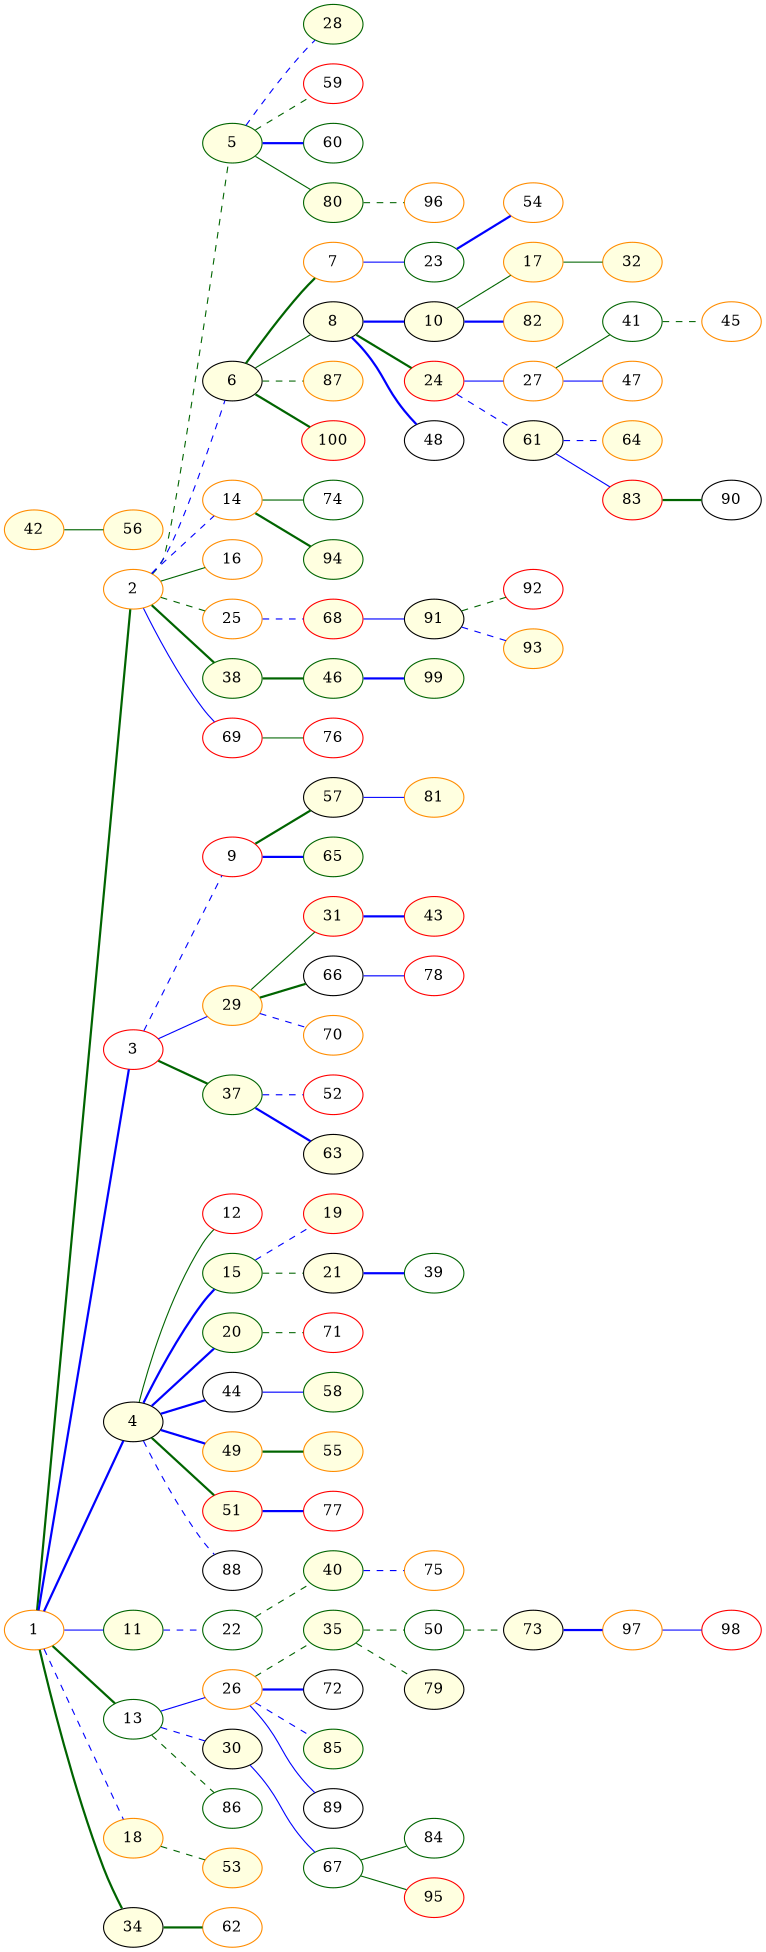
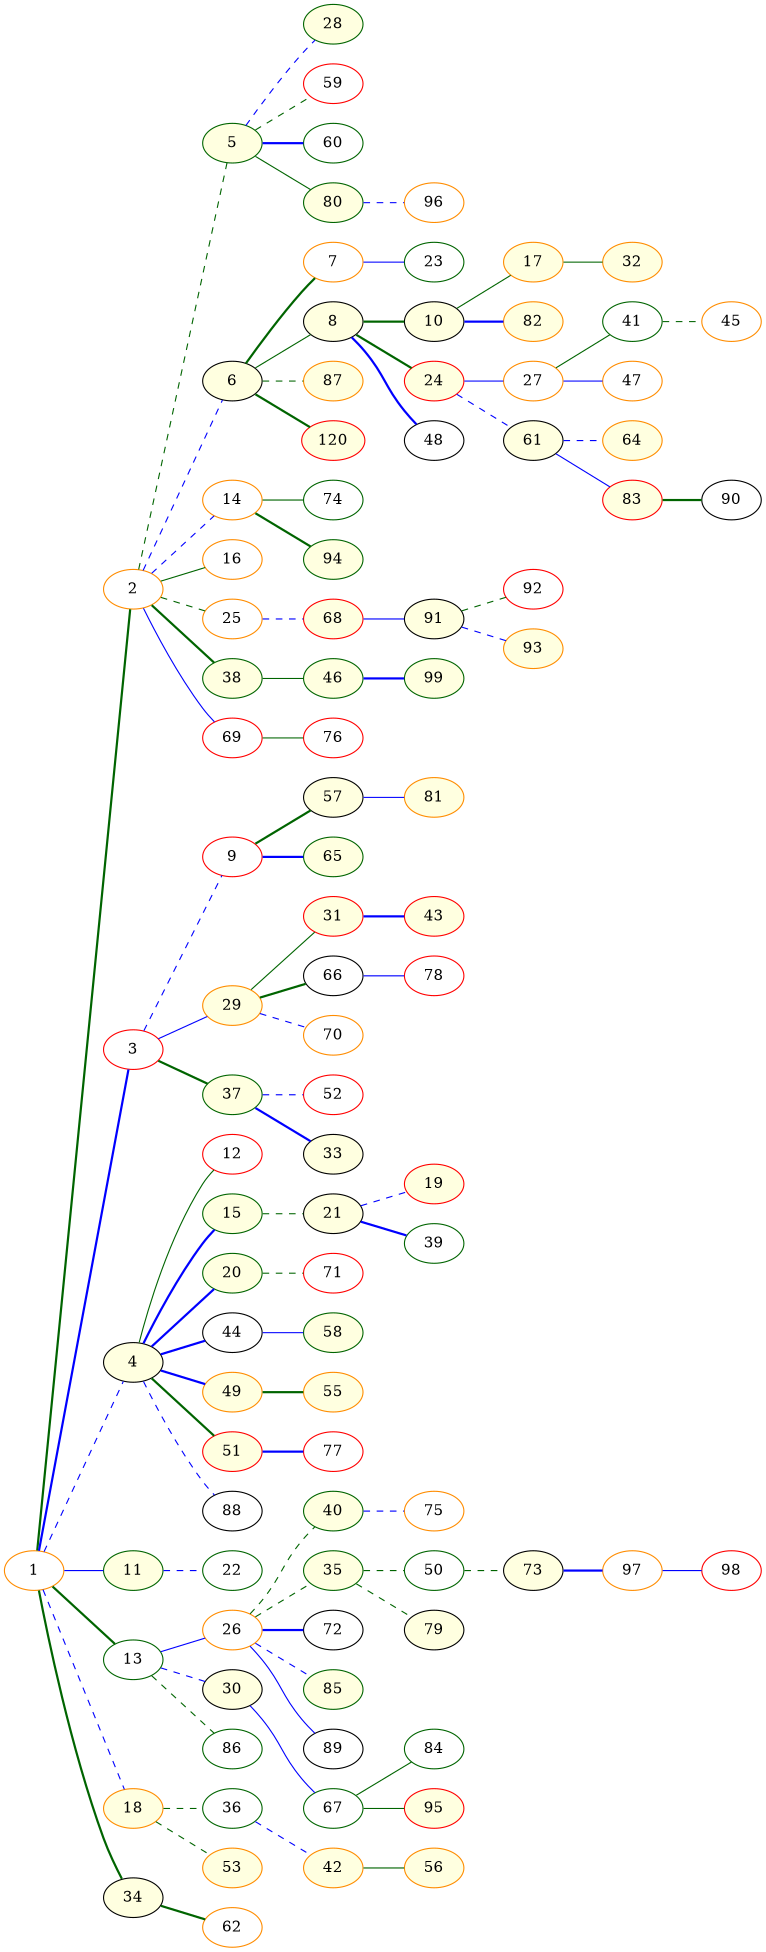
edge "80" -- "96": color darkgreen -> blue
node "54": removed
edge "8" -- "10": color blue -> darkgreen
node "100": label "100" -> "120"
edge "38" -- "46": style bold -> solid
node "63": label "63" -> "33"
edge "19" -- "15": now "19" -- "21"
edge "4" -- "1": style bold -> dashed
edge "40" -- "22": now "40" -- "26"
node "36": added
